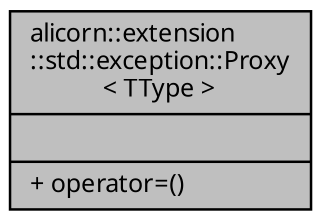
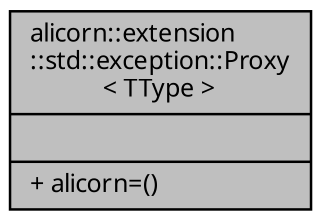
node "alicorn::extension": text "+ operator=()" -> "+ alicorn=()"
